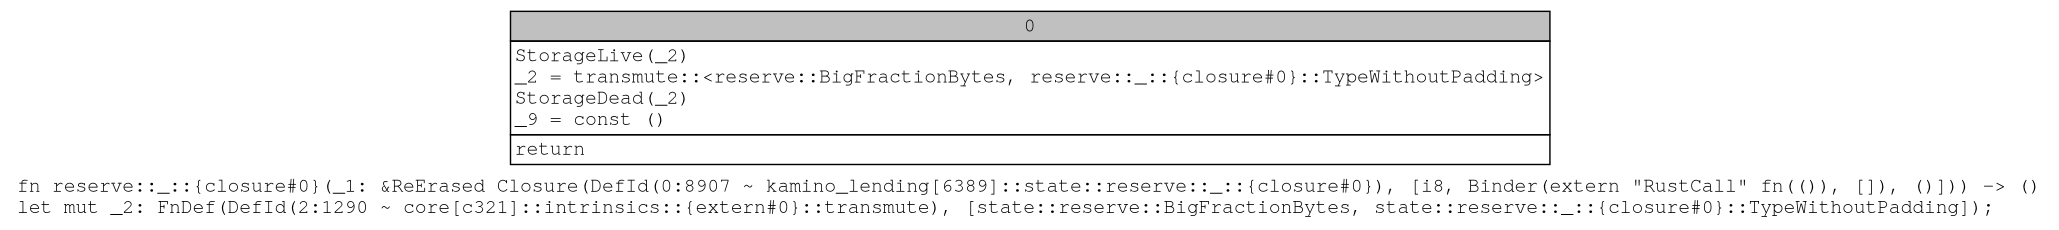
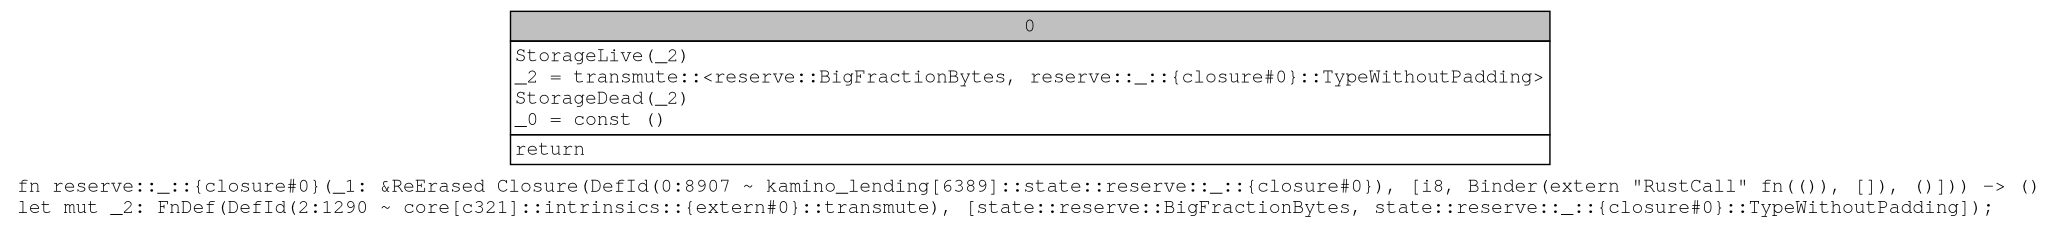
node "0": text "_9 = const ()" -> "_0 = const ()"
